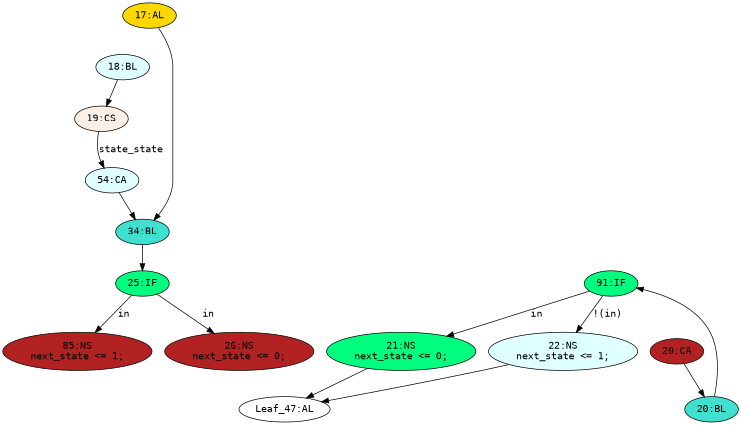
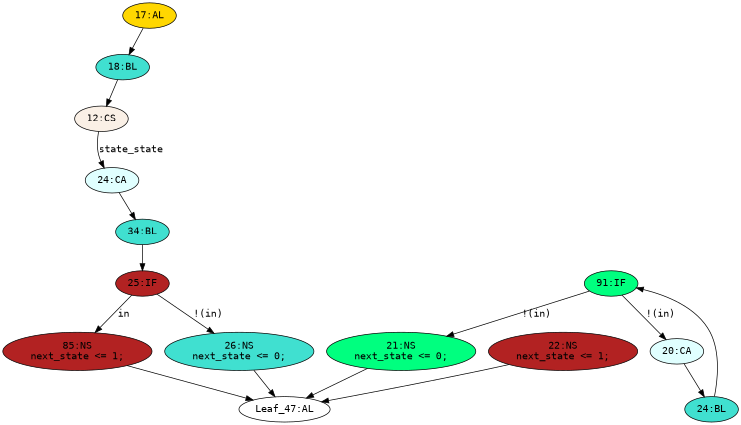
node "18:BL": fillcolor lightcyan -> turquoise
node "19:CS": label "19:CS" -> "12:CS"
edge "17:AL" -> "34:BL": now "17:AL" -> "18:BL"
node "54:CA": label "54:CA" -> "24:CA"
node "25:IF": fillcolor springgreen -> firebrick
edge "91:IF" -> "22:NS next_state <= 1;": now "91:IF" -> "20:CA"
edge "25:IF" -> "26:NS next_state <= 0;": label "in" -> "!(in)"
edge "91:IF" -> "21:NS next_state <= 0;": label "in" -> "!(in)"
node "26:NS next_state <= 0;": fillcolor firebrick -> turquoise
node "22:NS next_state <= 1;": fillcolor lightcyan -> firebrick
node "20:CA": fillcolor firebrick -> lightcyan
edge "26:NS next_state <= 0;" -> "Leaf_47:AL": added
edge "85:NS next_state <= 1;" -> "Leaf_47:AL": added
node "20:BL": label "20:BL" -> "24:BL"
